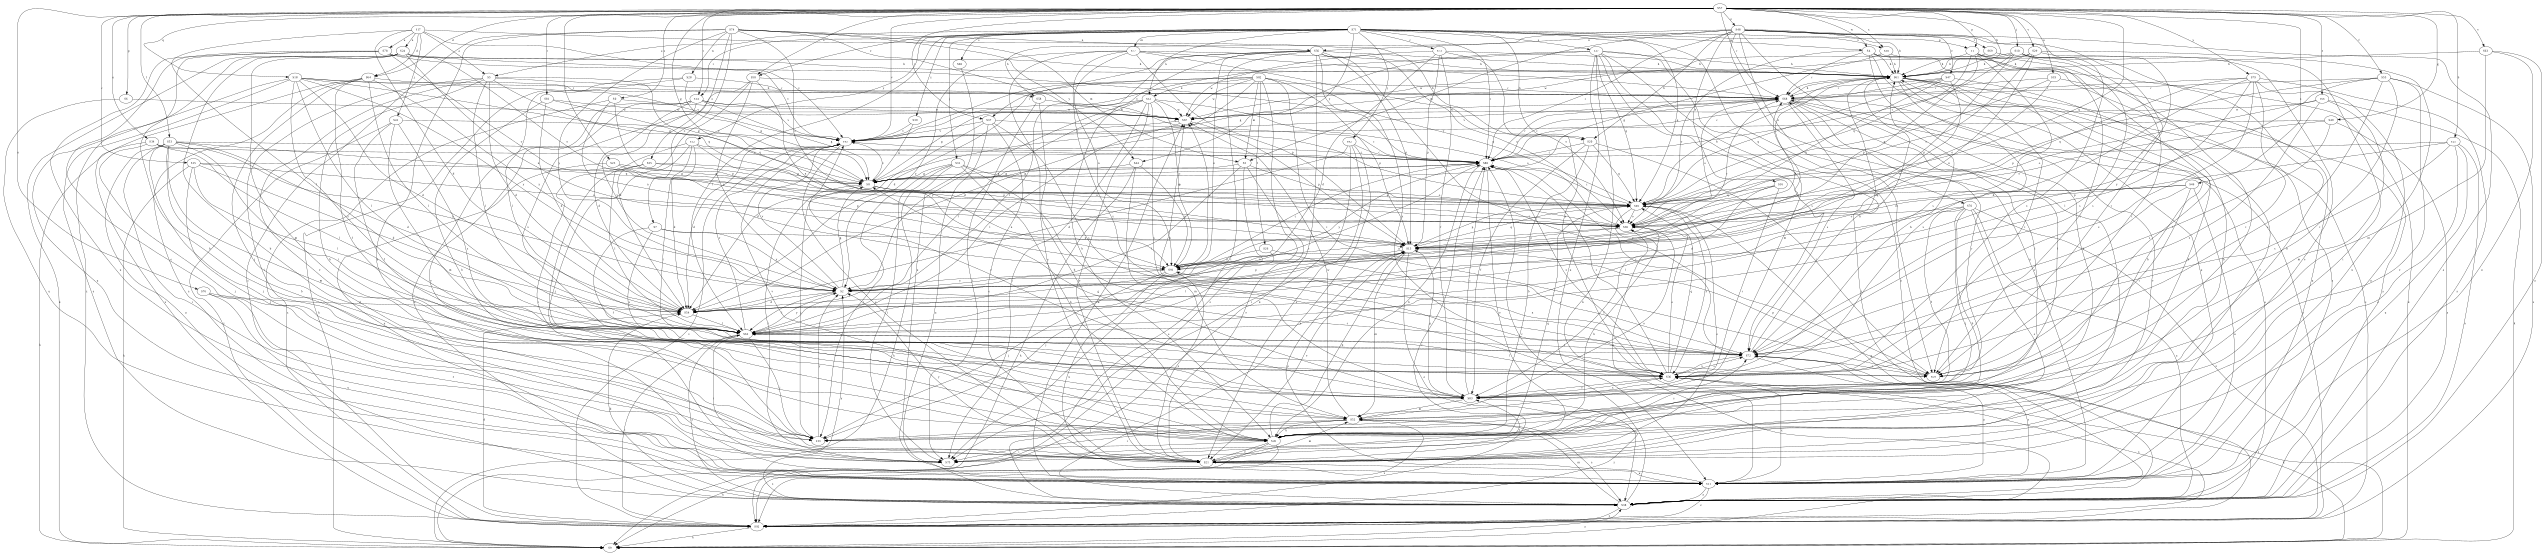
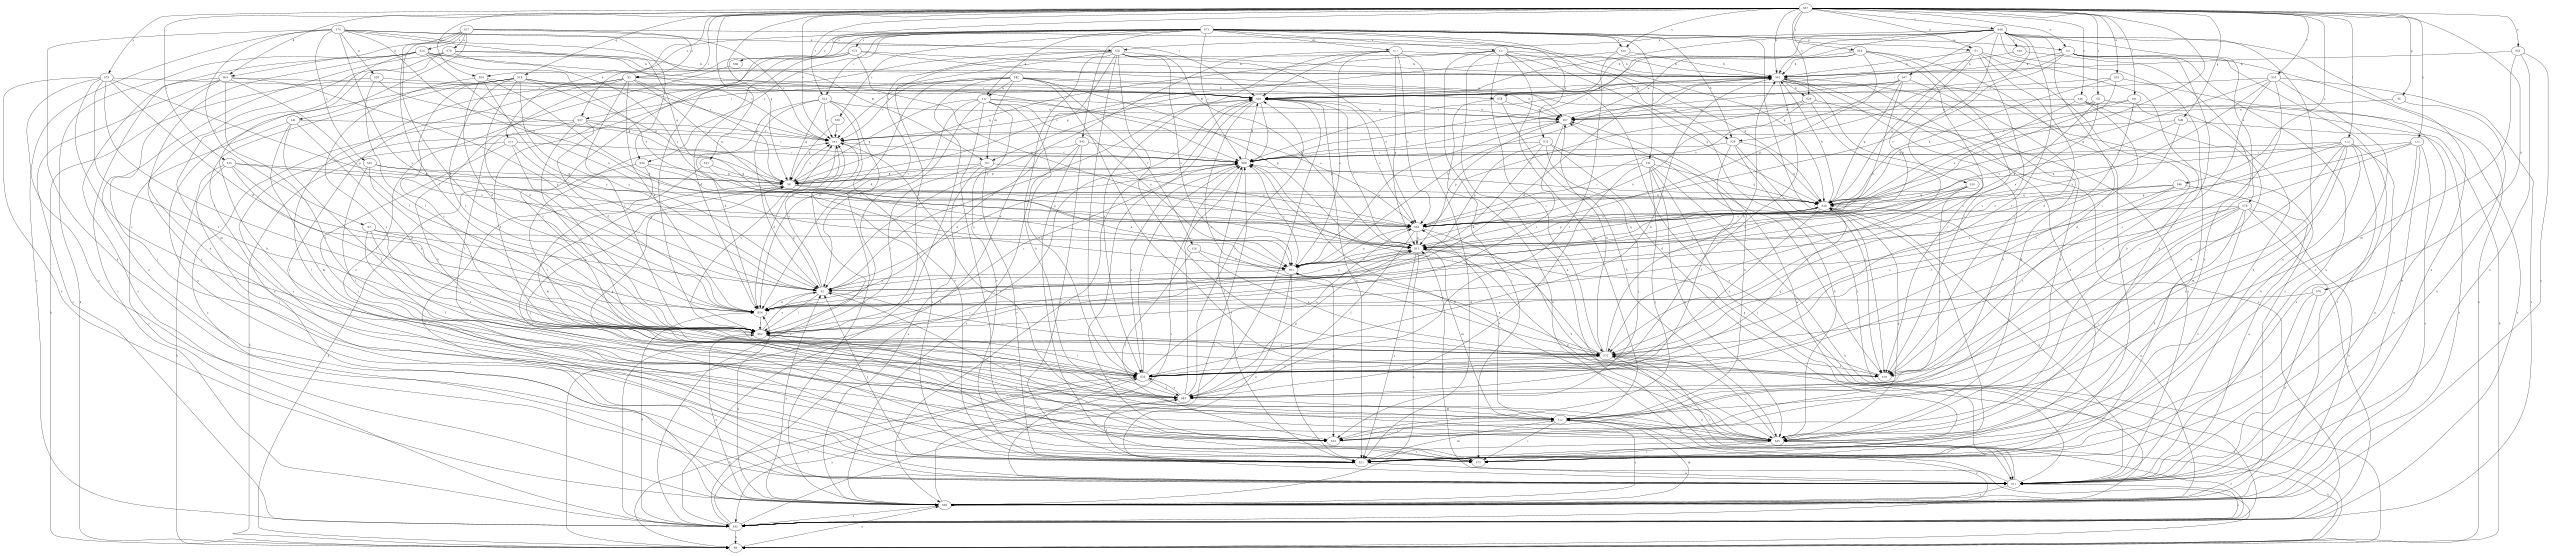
edge "S29" -> "S61": reversed
